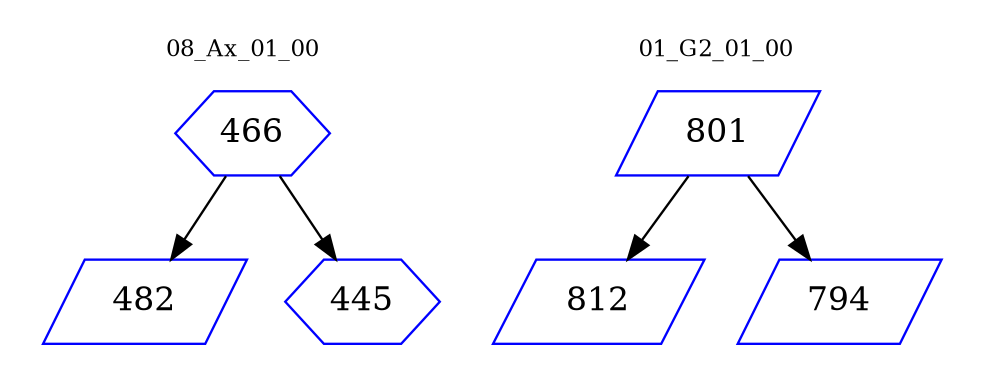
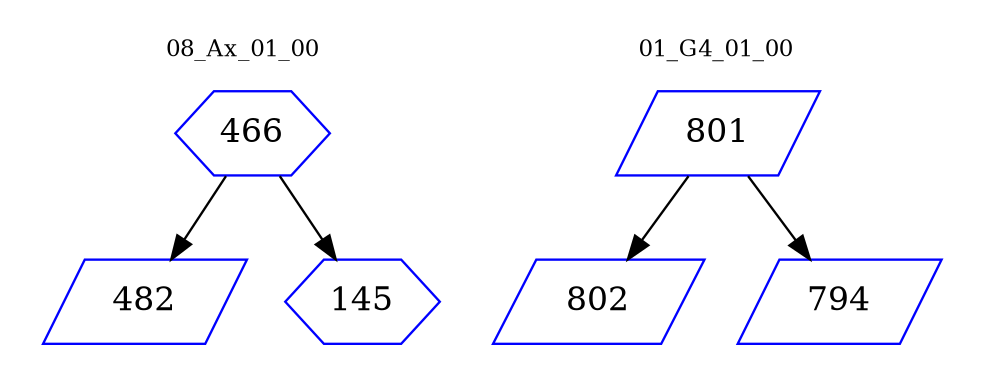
cluster "01_G2_01_00": label "01_G2_01_00" -> "01_G4_01_00"
node "445": label "445" -> "145"
node "812": label "812" -> "802"
